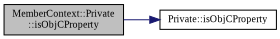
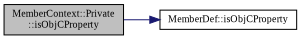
node "Private::isObjCProperty": label "Private::isObjCProperty" -> "MemberDef::isObjCProperty"
